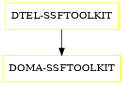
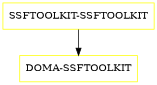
node "DTEL-SSFTOOLKIT": label "DTEL-SSFTOOLKIT" -> "SSFTOOLKIT-SSFTOOLKIT"
